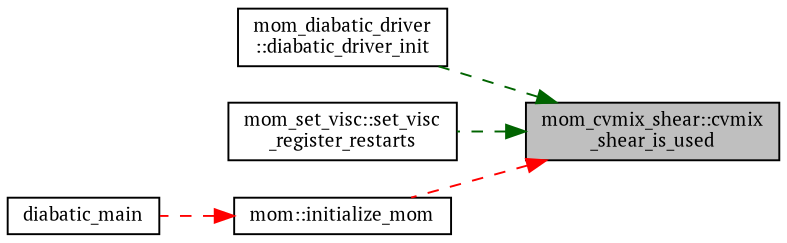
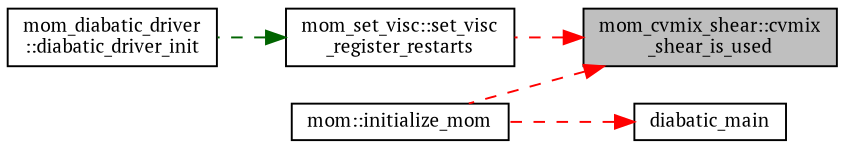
edge "mom_diabatic_driver ::diabatic_driver_init" -> "mom_cvmix_shear::cvmix _shear_is_used": now "mom_diabatic_driver ::diabatic_driver_init" -> "mom_set_visc::set_visc _register_restarts"
edge "mom_set_visc::set_visc _register_restarts" -> "mom_cvmix_shear::cvmix _shear_is_used": color darkgreen -> red
edge "diabatic_main" -> "mom::initialize_mom": reversed
